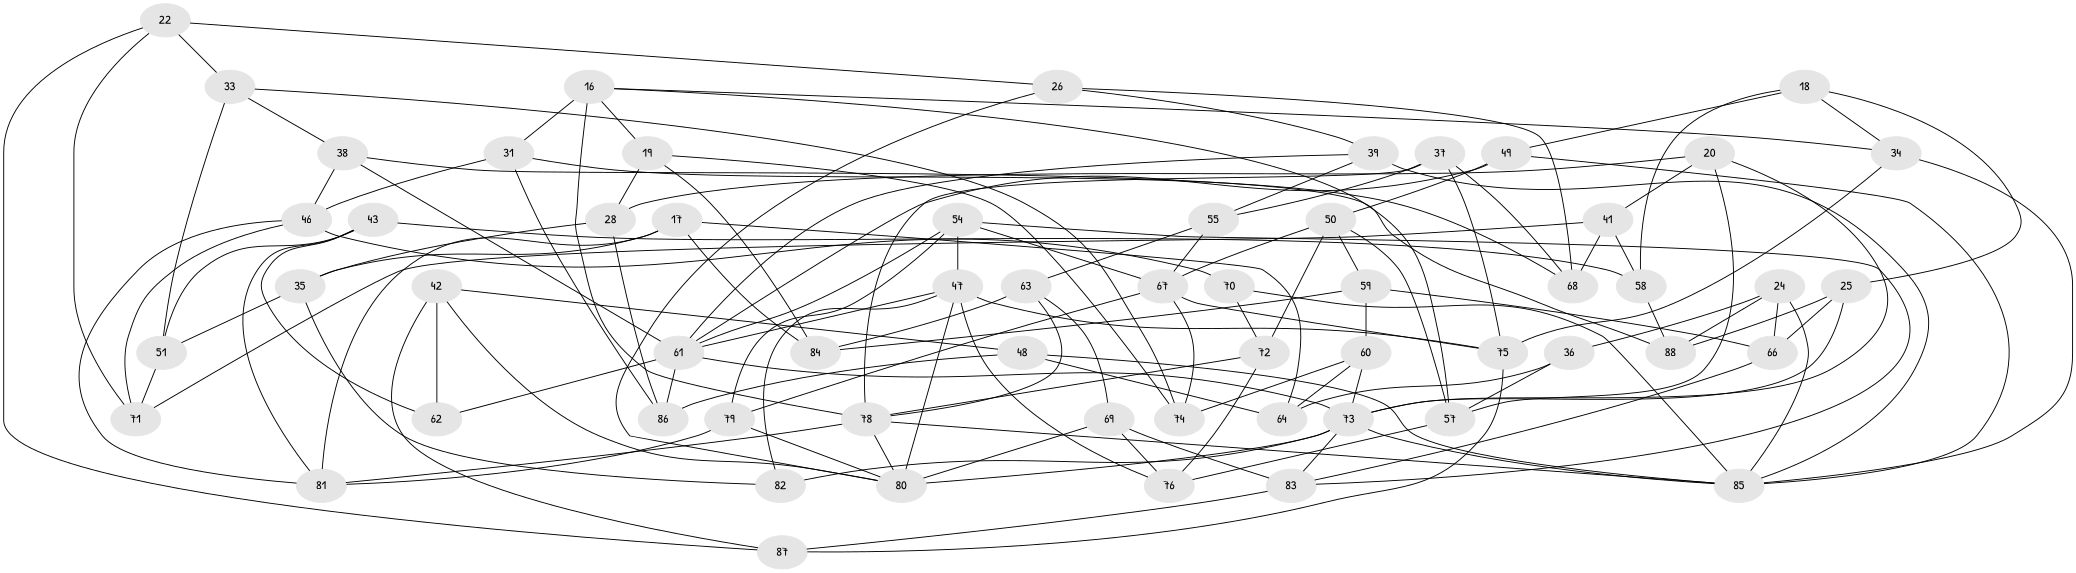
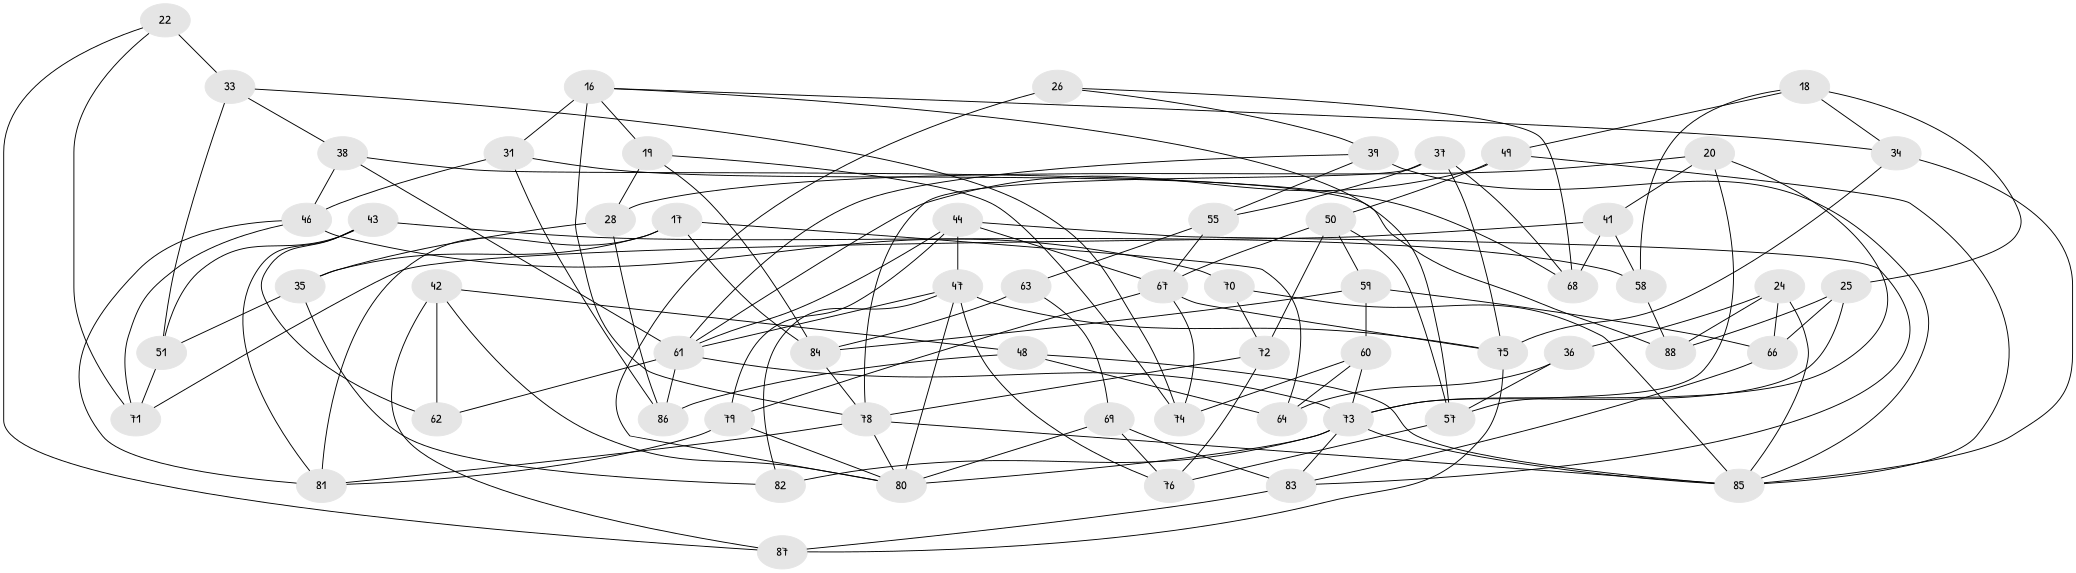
edge "22" -- "26": removed
node "54": label "54" -> "44"
edge "63" -- "78": now "84" -- "78"
